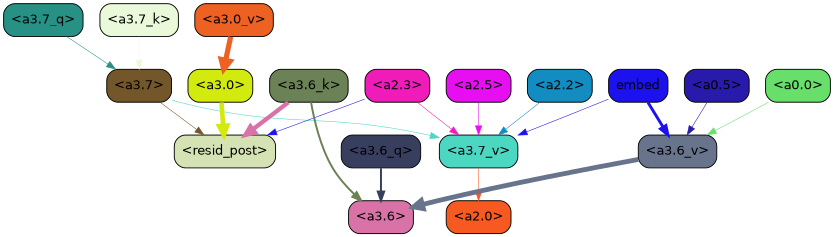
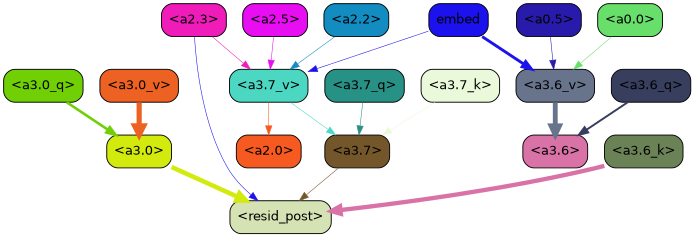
node "<a3.0_q>": added
edge "<a3.7>" -> "<a3.7_v>": reversed
edge "<a3.6_k>" -> "<a3.6>": removed
